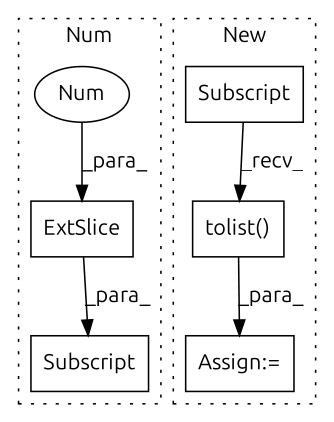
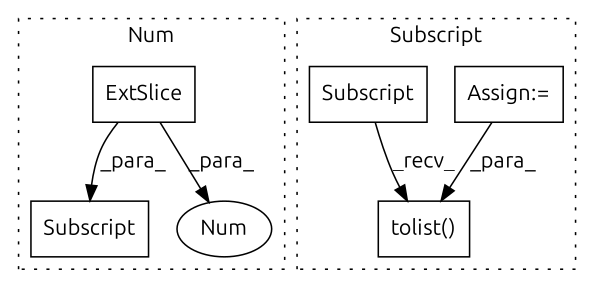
cluster "New": label "New" -> "Subscript"
edge "Num" -> "ExtSlice": reversed
edge "tolist()" -> "Assign:=": reversed
